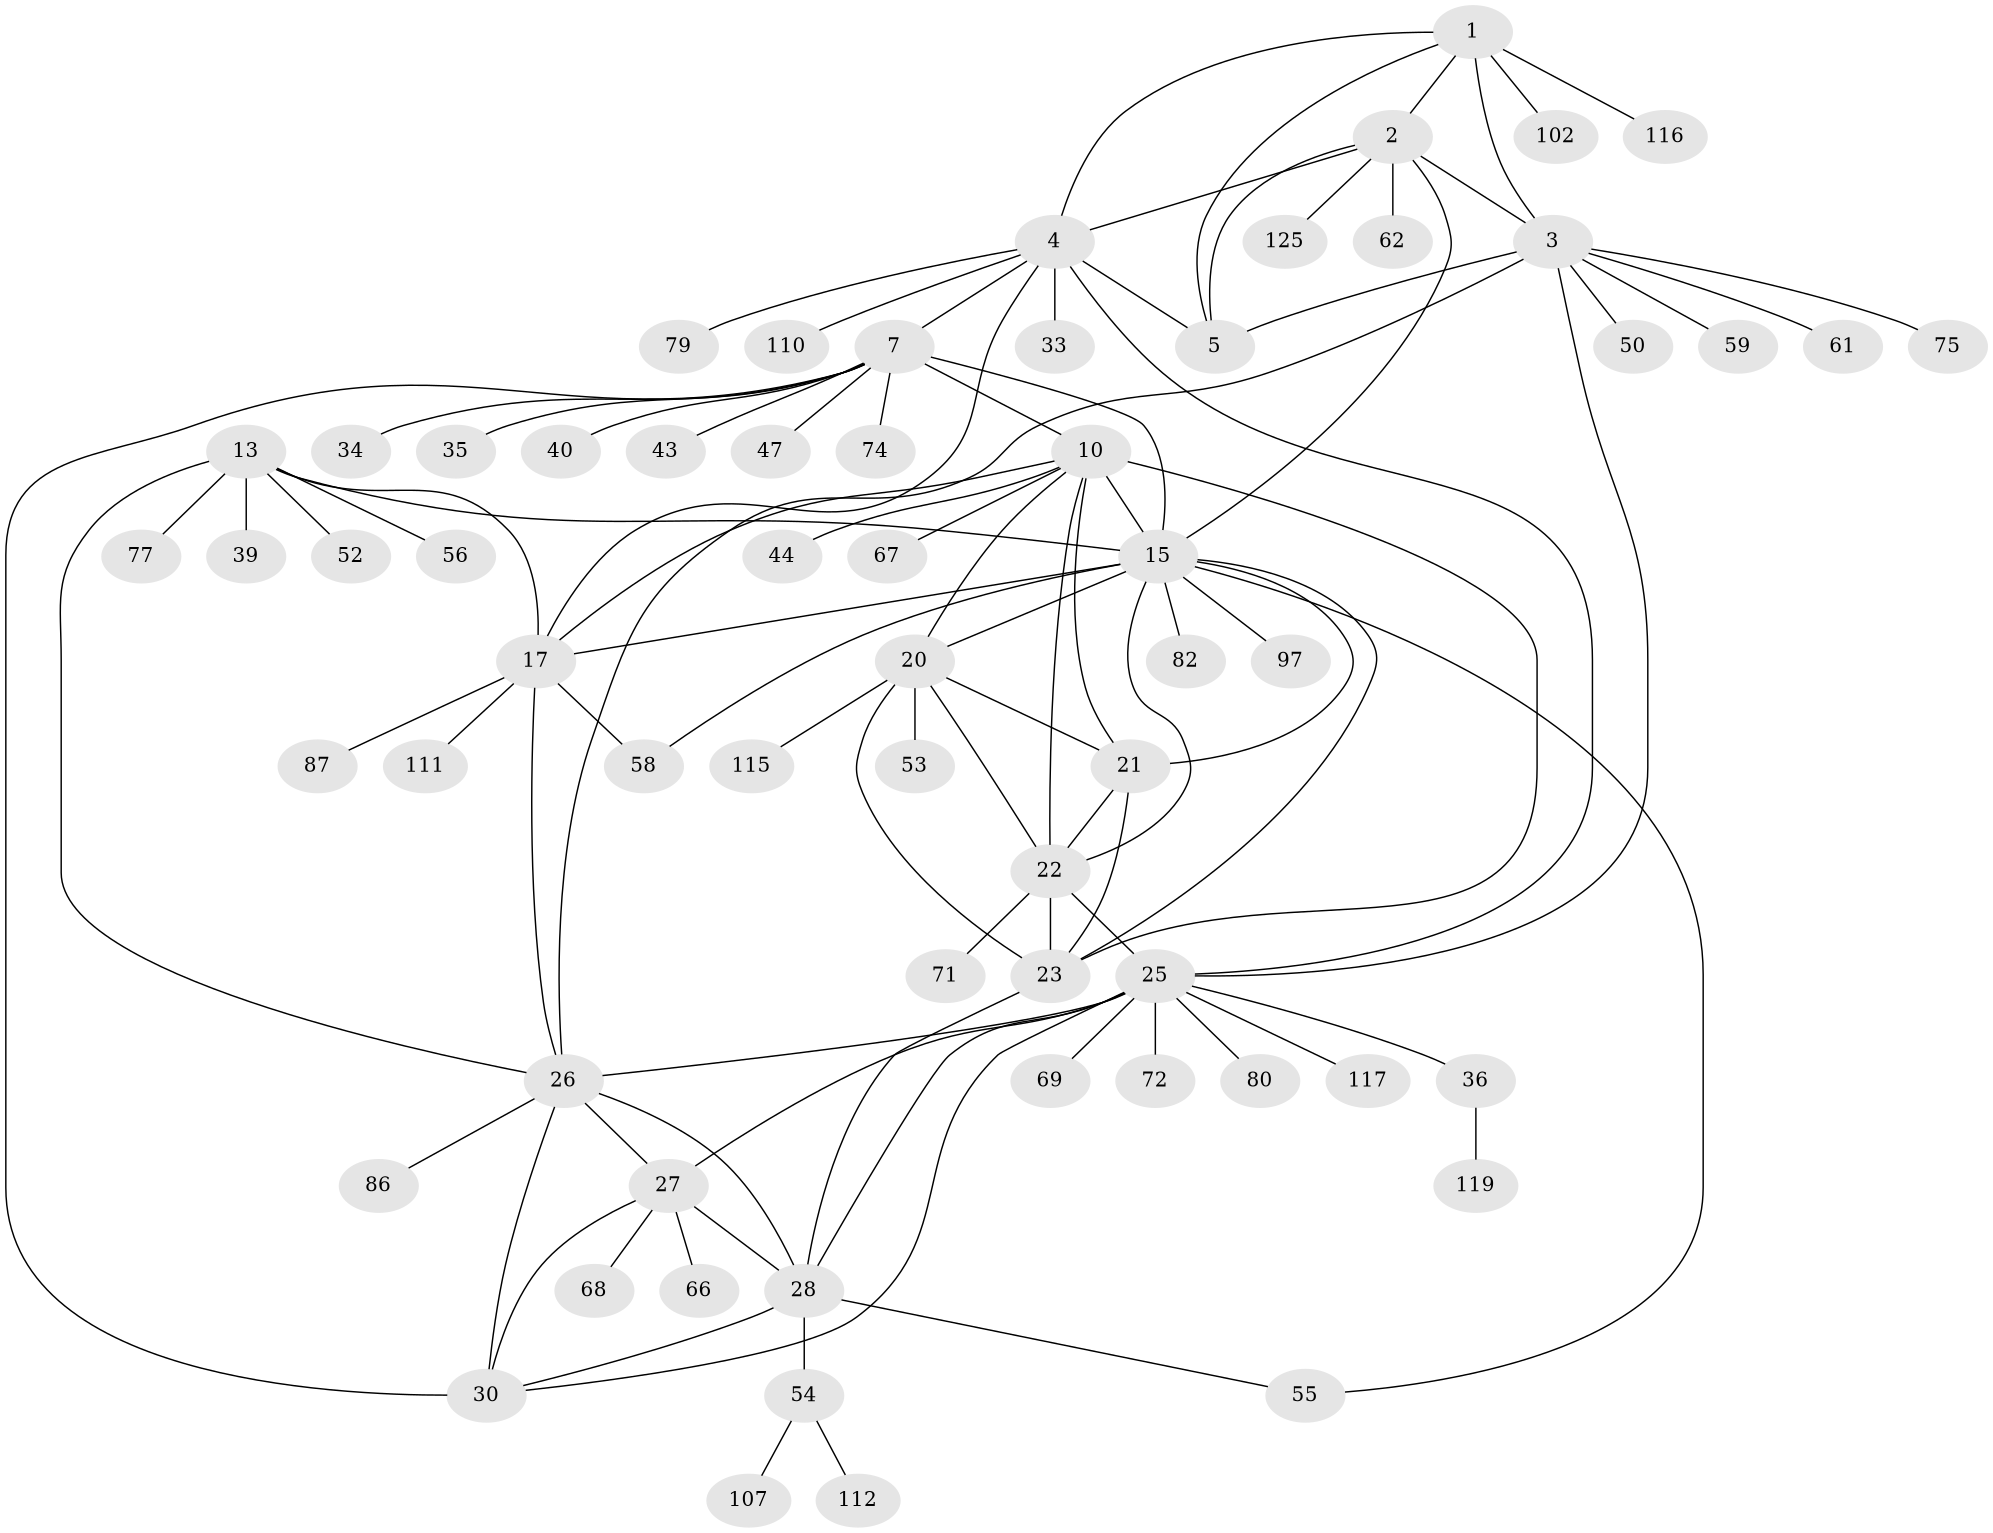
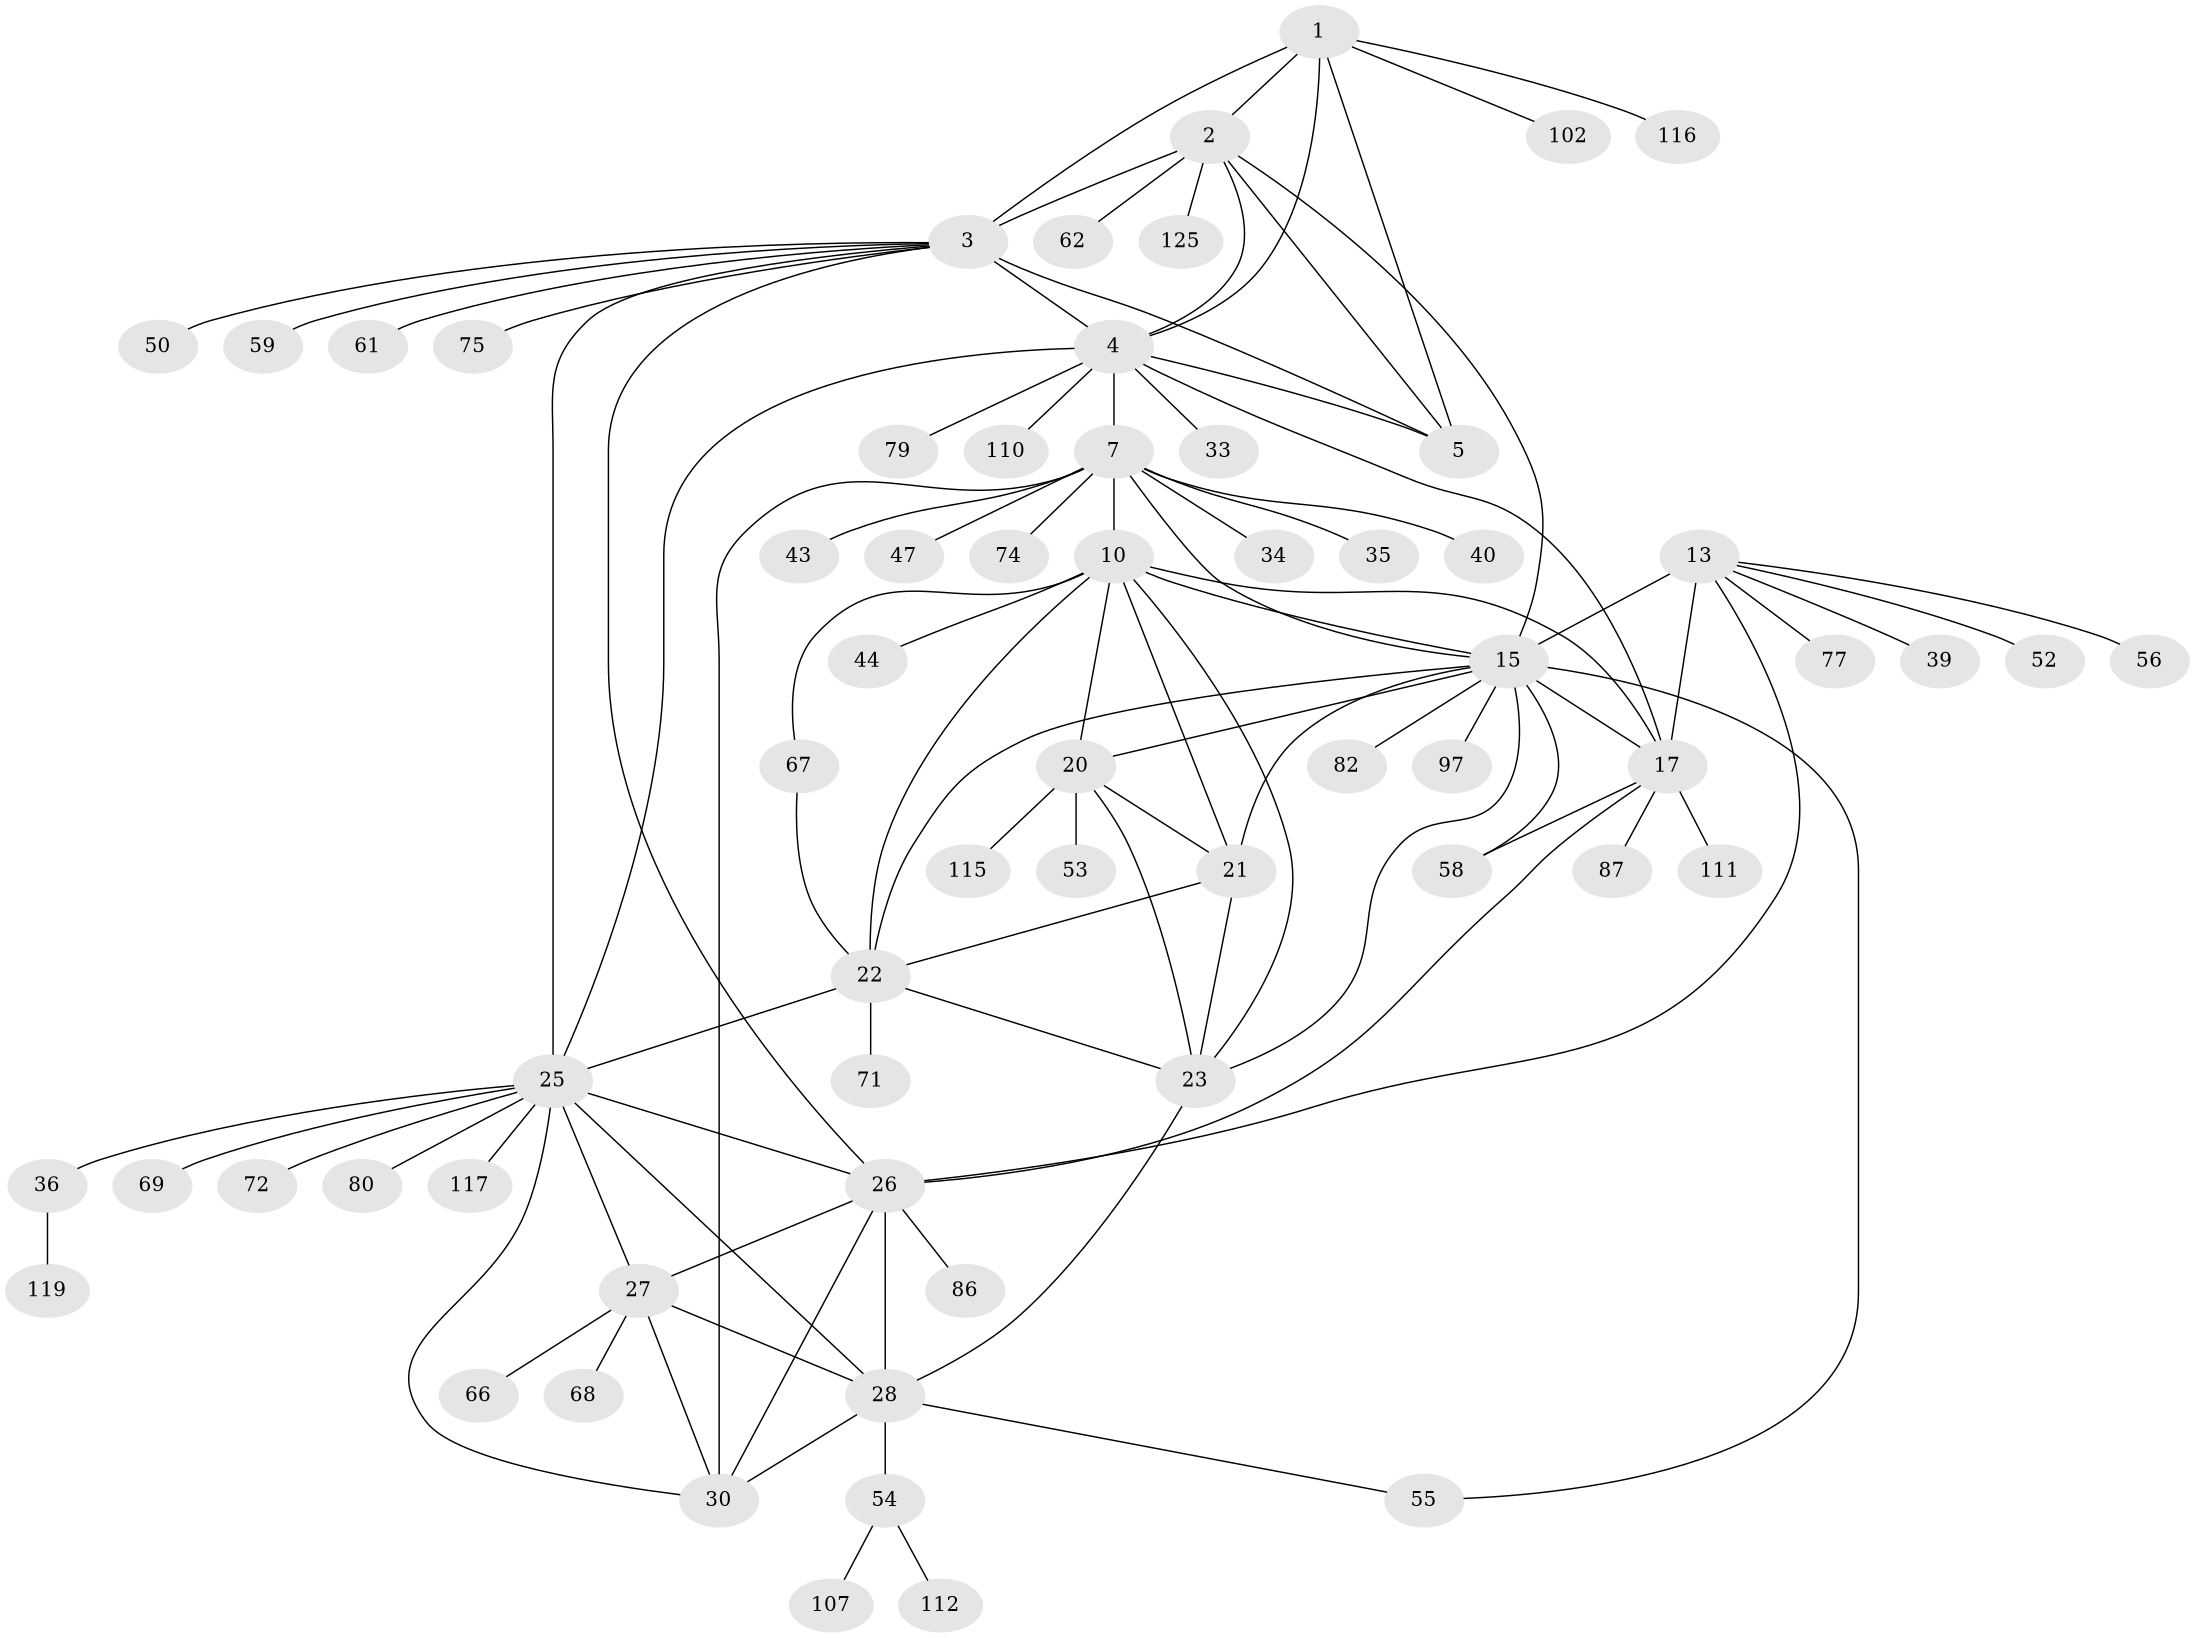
edge "3" -- "4": added
edge "20" -- "22": now "67" -- "22"
